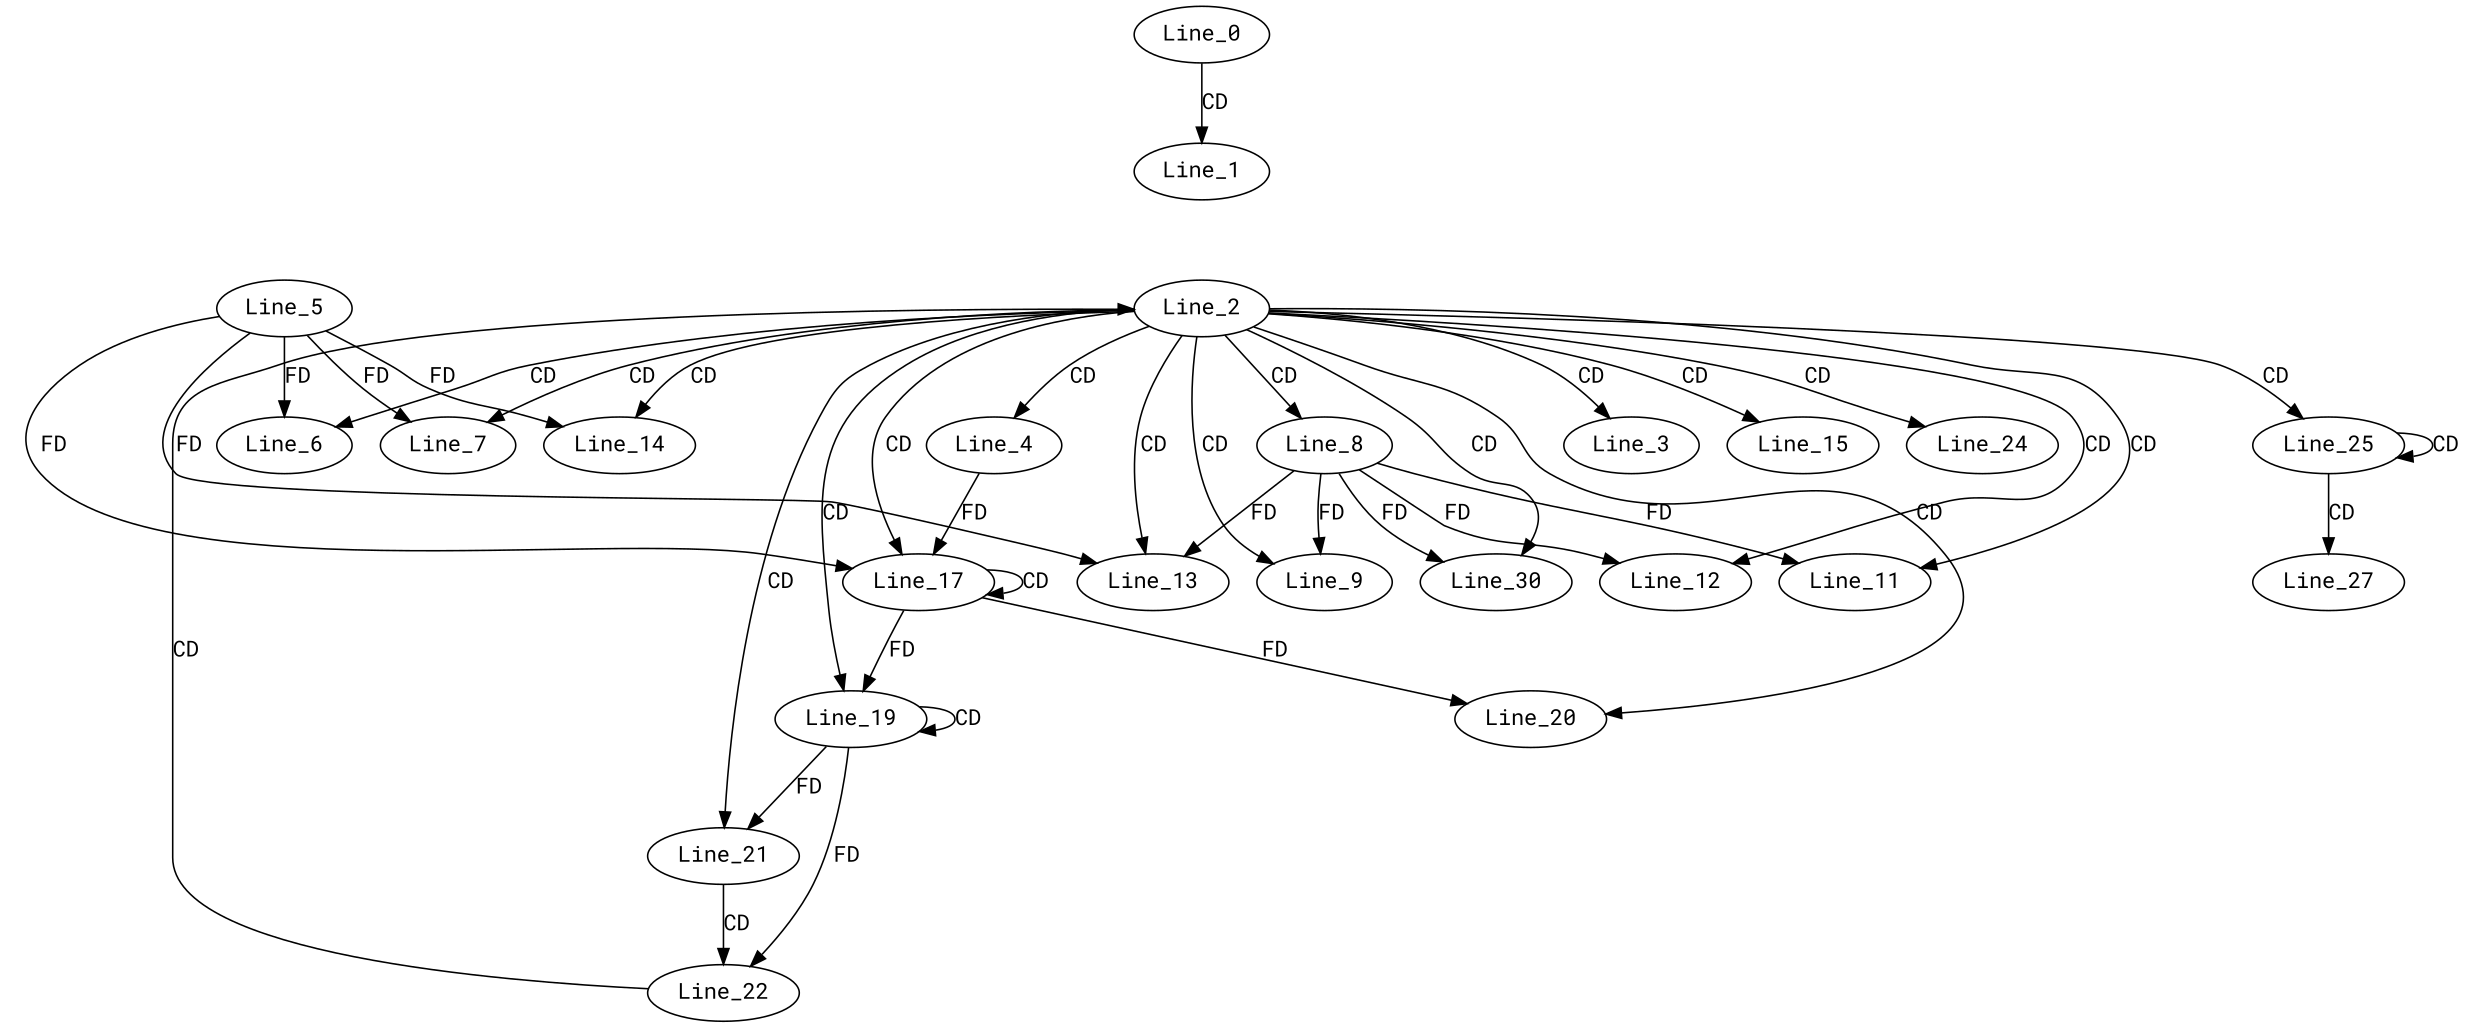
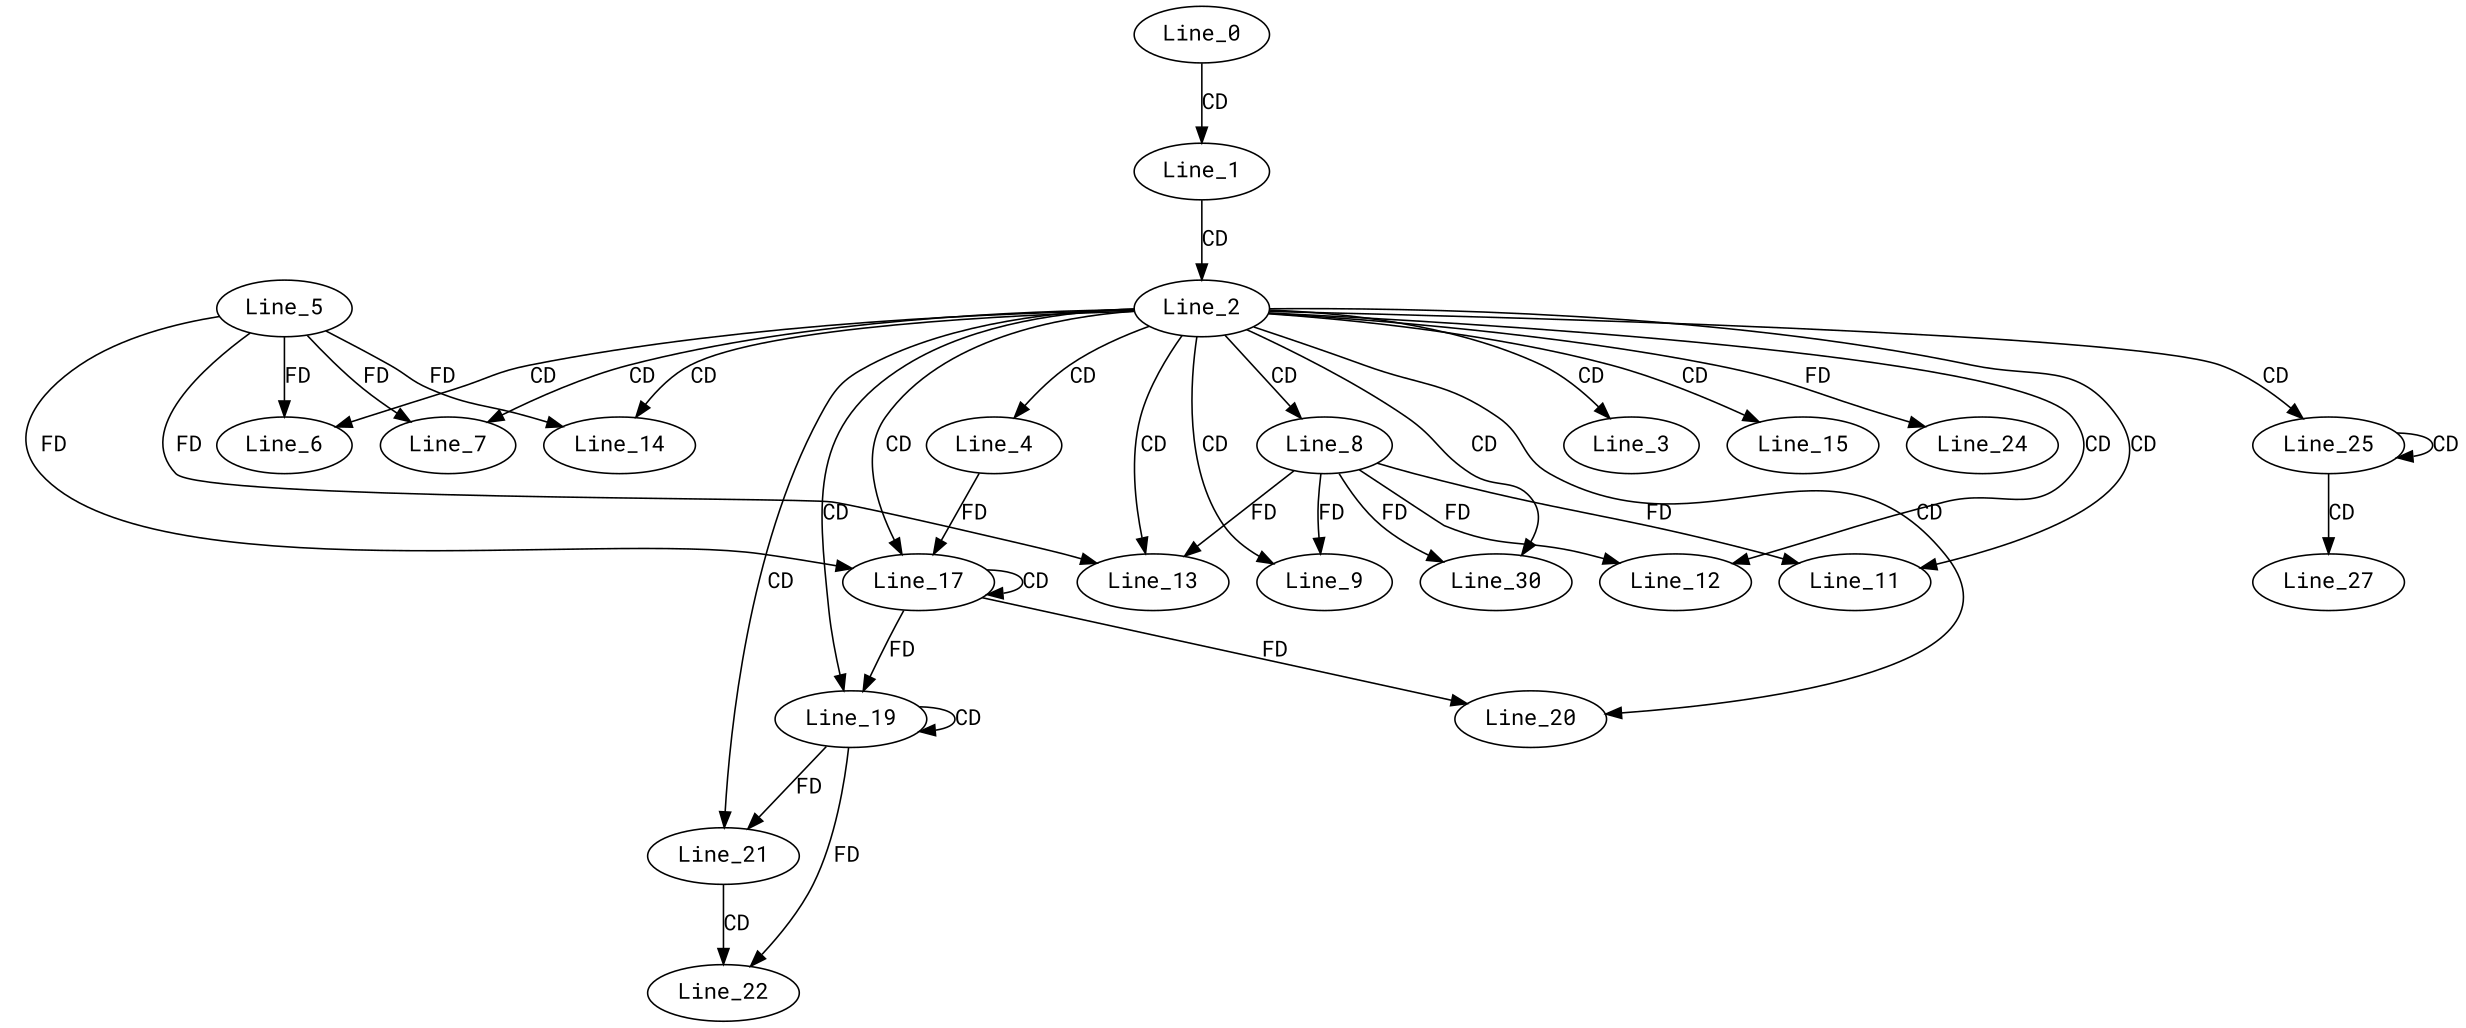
edge "Line_2" -> "Line_24": label "CD" -> "FD"
edge "Line_22" -> "Line_2": now "Line_1" -> "Line_2"
